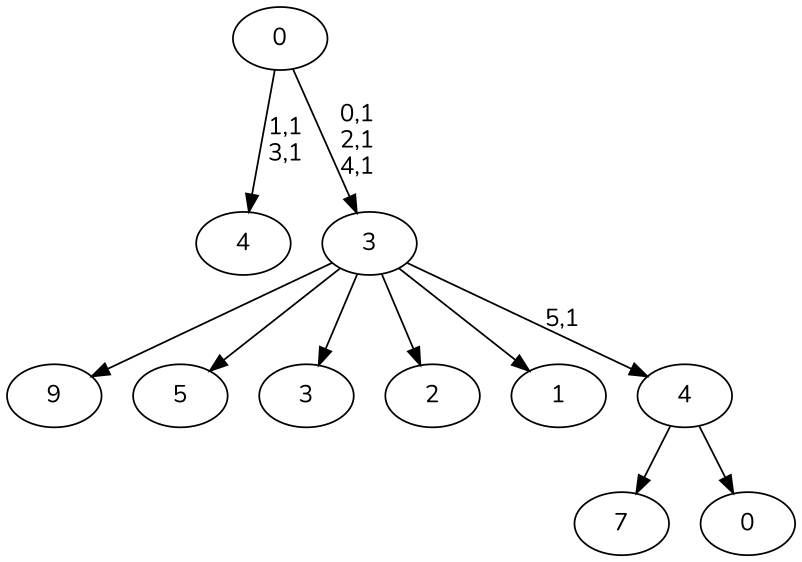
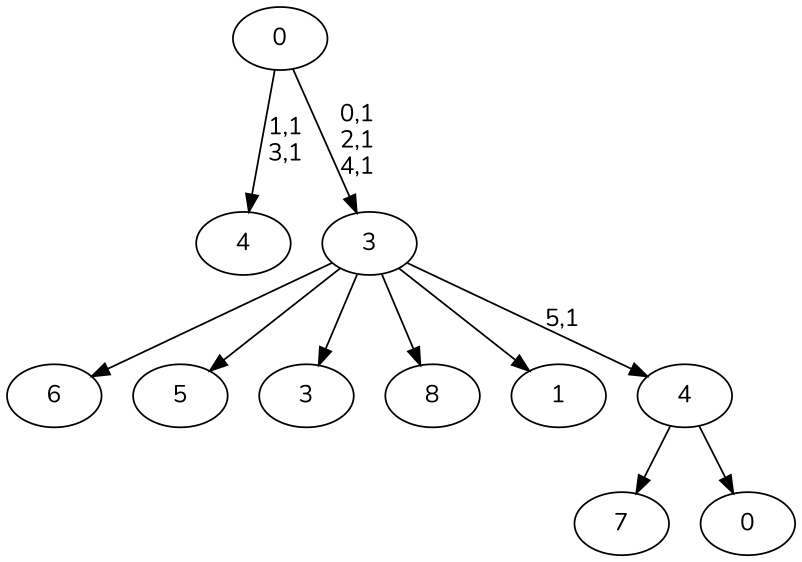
node "9": label "9" -> "6"
node "2": label "2" -> "8"
